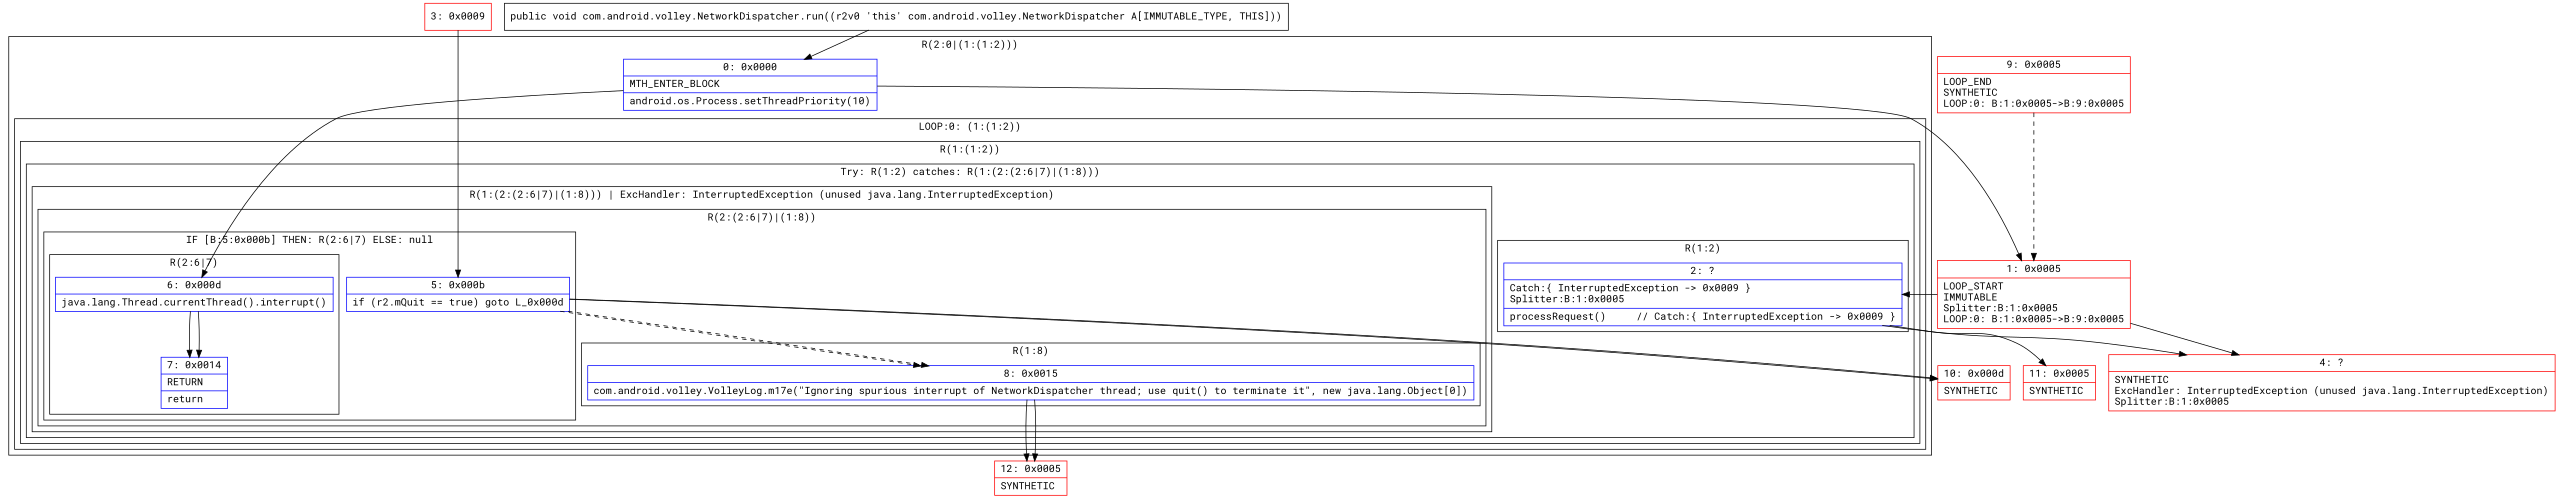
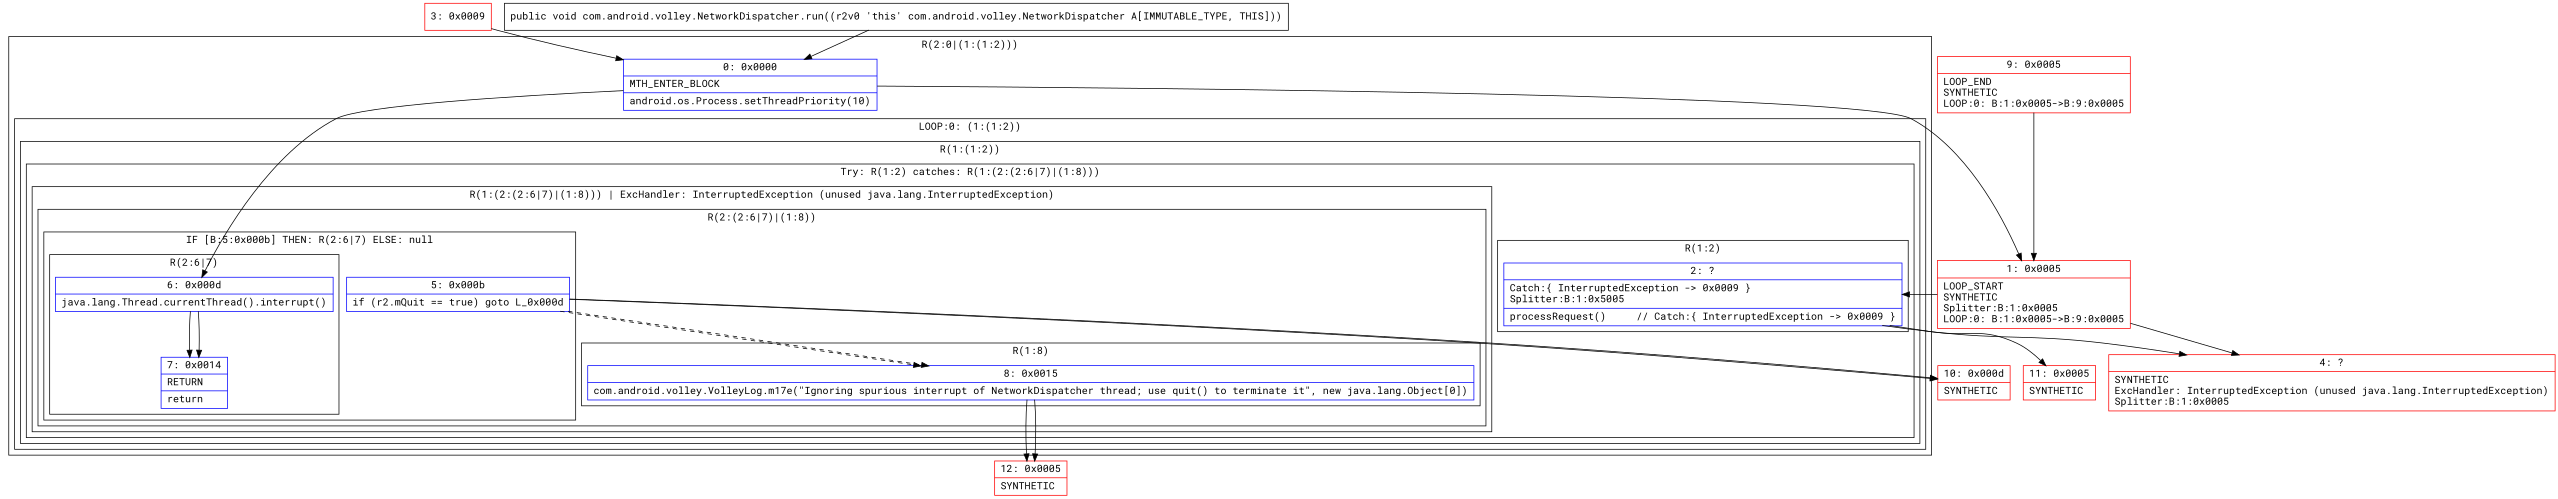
edge "3: 0x0009" -> "5: 0x000b": now "3: 0x0009" -> "0: 0x0000"
edge "9: 0x0005" -> "1: 0x0005": style dashed -> solid
node "1: 0x0005": text "IMMUTABLE" -> "SYNTHETIC"
node "2: ?": text "Splitter:B:1:0x0005" -> "Splitter:B:1:0x5005"
